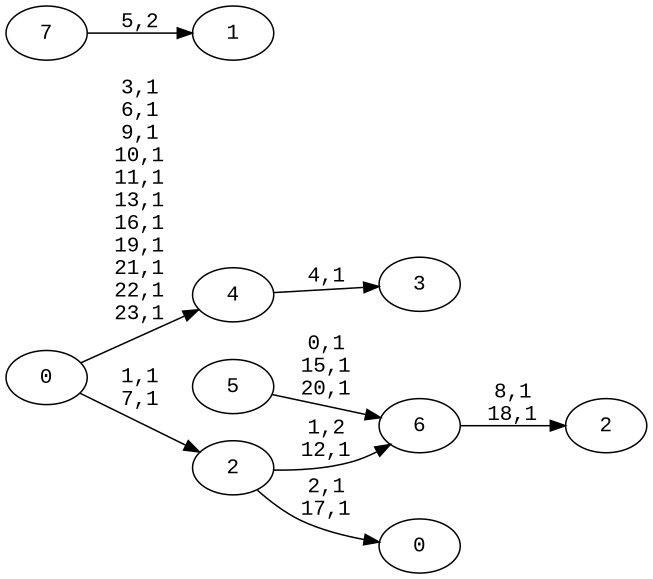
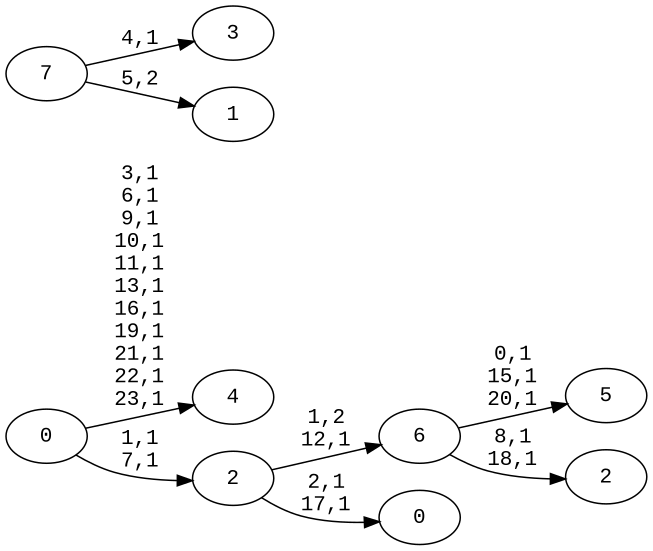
edge "4" -> "3": now "7" -> "3"
edge "5" -> "6": reversed
